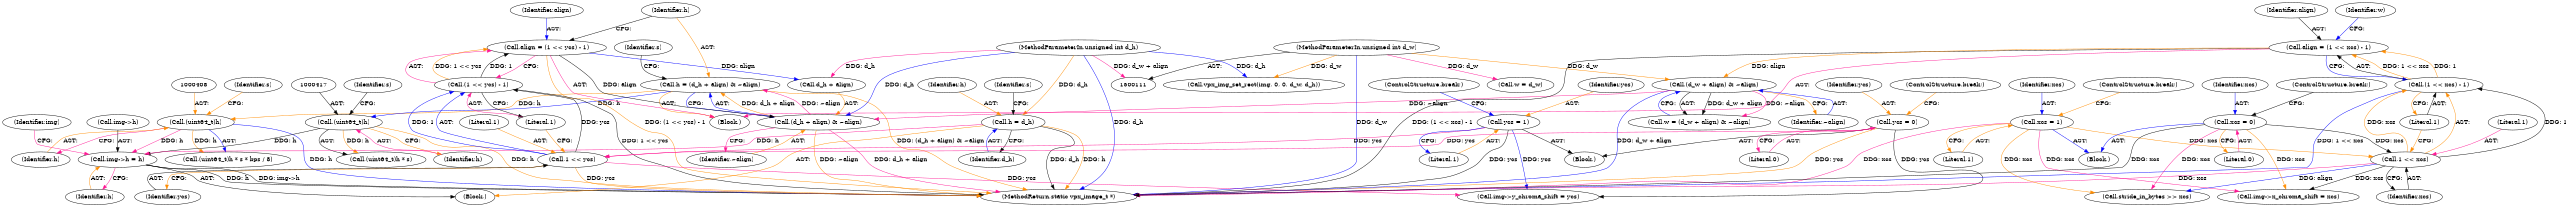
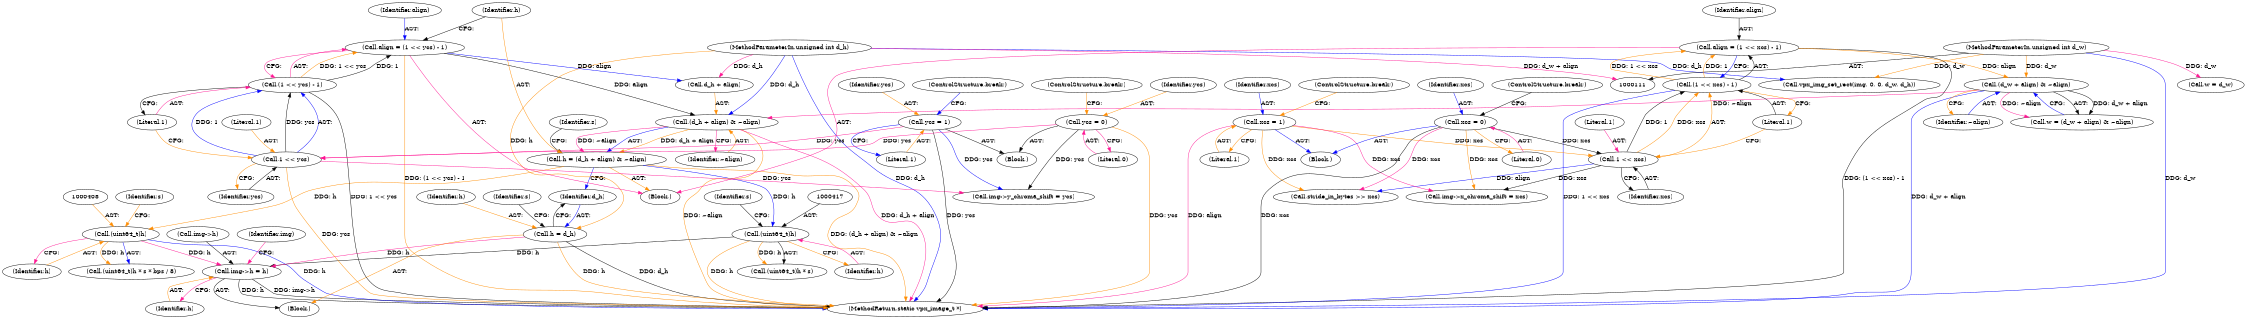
node "(Identifier,w)": removed
edge "(MethodParameterIn,unsigned int d_h)" -> "(Call,h = d_h)": label "DDG: d_h" -> "DDG: h"
node "1500111": label "1500111" -> "1000111"
edge "(Call,h = (d_h + align) & ~align)" -> "(Call,(d_h + align) & ~align)": now "(Call,h = (d_h + align) & ~align)" -> "(Identifier,d_h)"
edge "(Call,xcs = 1)" -> "(MethodReturn,static vpx_image_t *)": label "DDG: xcs" -> "DDG: align"
edge "(Call,1 << xcs)" -> "(MethodReturn,static vpx_image_t *)": removed, label "DDG: xcs"
